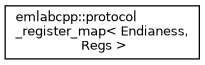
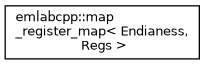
node "emlabcpp::protocol _register_map< Endianess, Regs >": label "emlabcpp::protocol _register_map< Endianess, Regs >" -> "emlabcpp::map _register_map< Endianess, Regs >"
